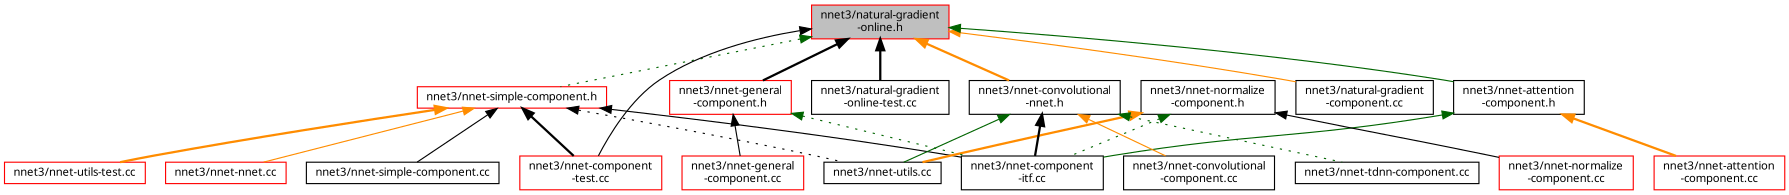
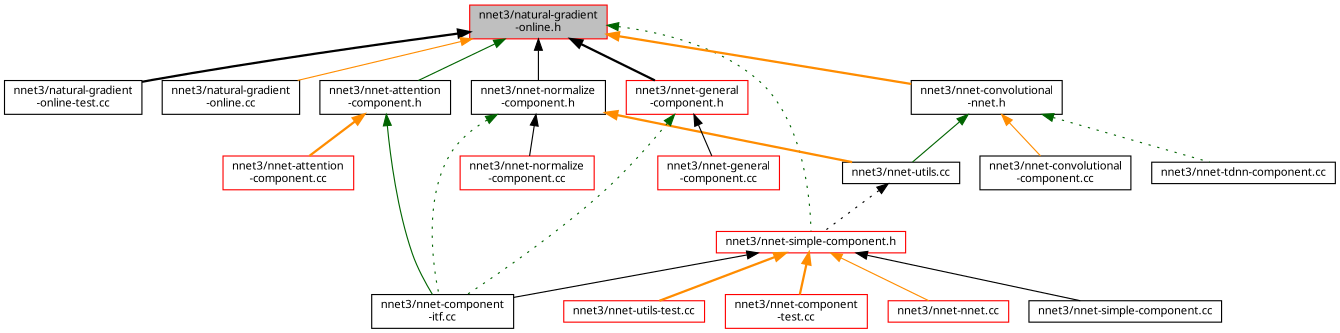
edge "nnet3/nnet-component -test.cc" -> "nnet3/natural-gradient -online.h": now "nnet3/nnet-normalize -component.h" -> "nnet3/natural-gradient -online.h"
node "nnet3/natural-gradient -component.cc": label "nnet3/natural-gradient -component.cc" -> "nnet3/natural-gradient -online.cc"
edge "nnet3/nnet-utils.cc" -> "nnet3/nnet-simple-component.h": reversed
edge "nnet3/nnet-component -test.cc" -> "nnet3/nnet-simple-component.h": color black -> darkorange
edge "nnet3/nnet-component -itf.cc" -> "nnet3/nnet-convolutional -nnet.h": removed
